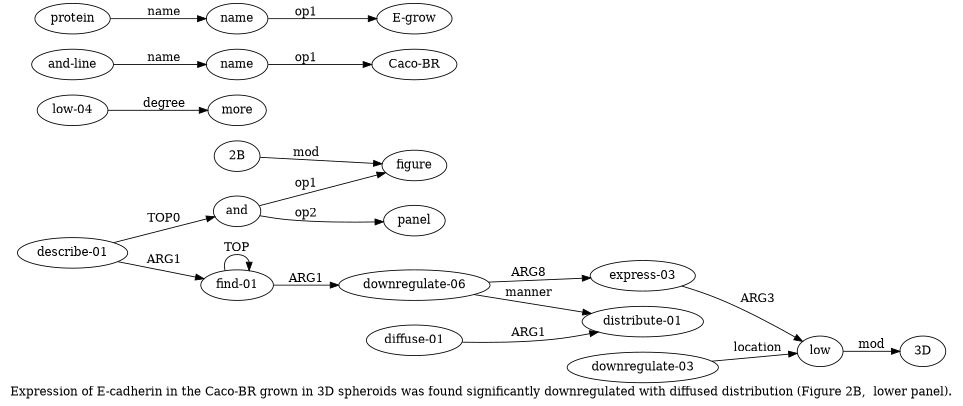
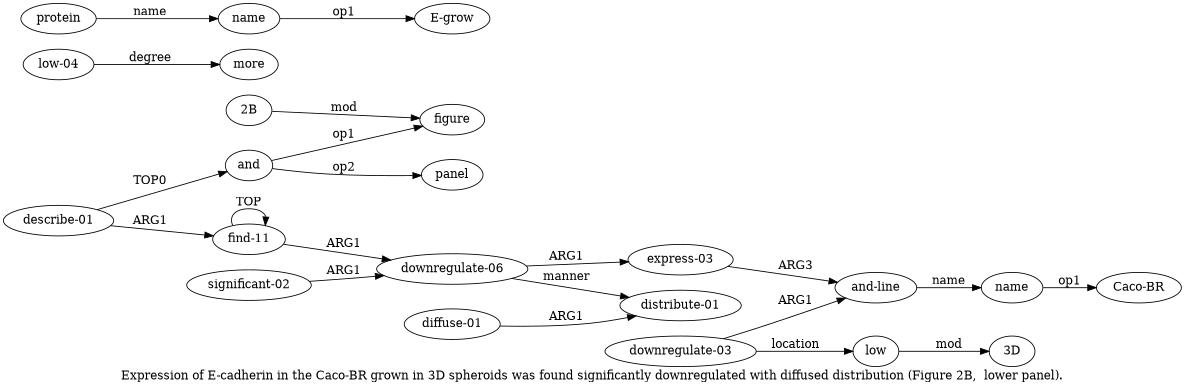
edge "downregulate-06" -> "express-03": label "ARG8" -> "ARG1"
node "find-01": label "find-01" -> "find-11"
node "significant-02": added
edge "express-03" -> "low": now "express-03" -> "and-line"
edge "downregulate-03" -> "and-line": added, label "ARG1"
